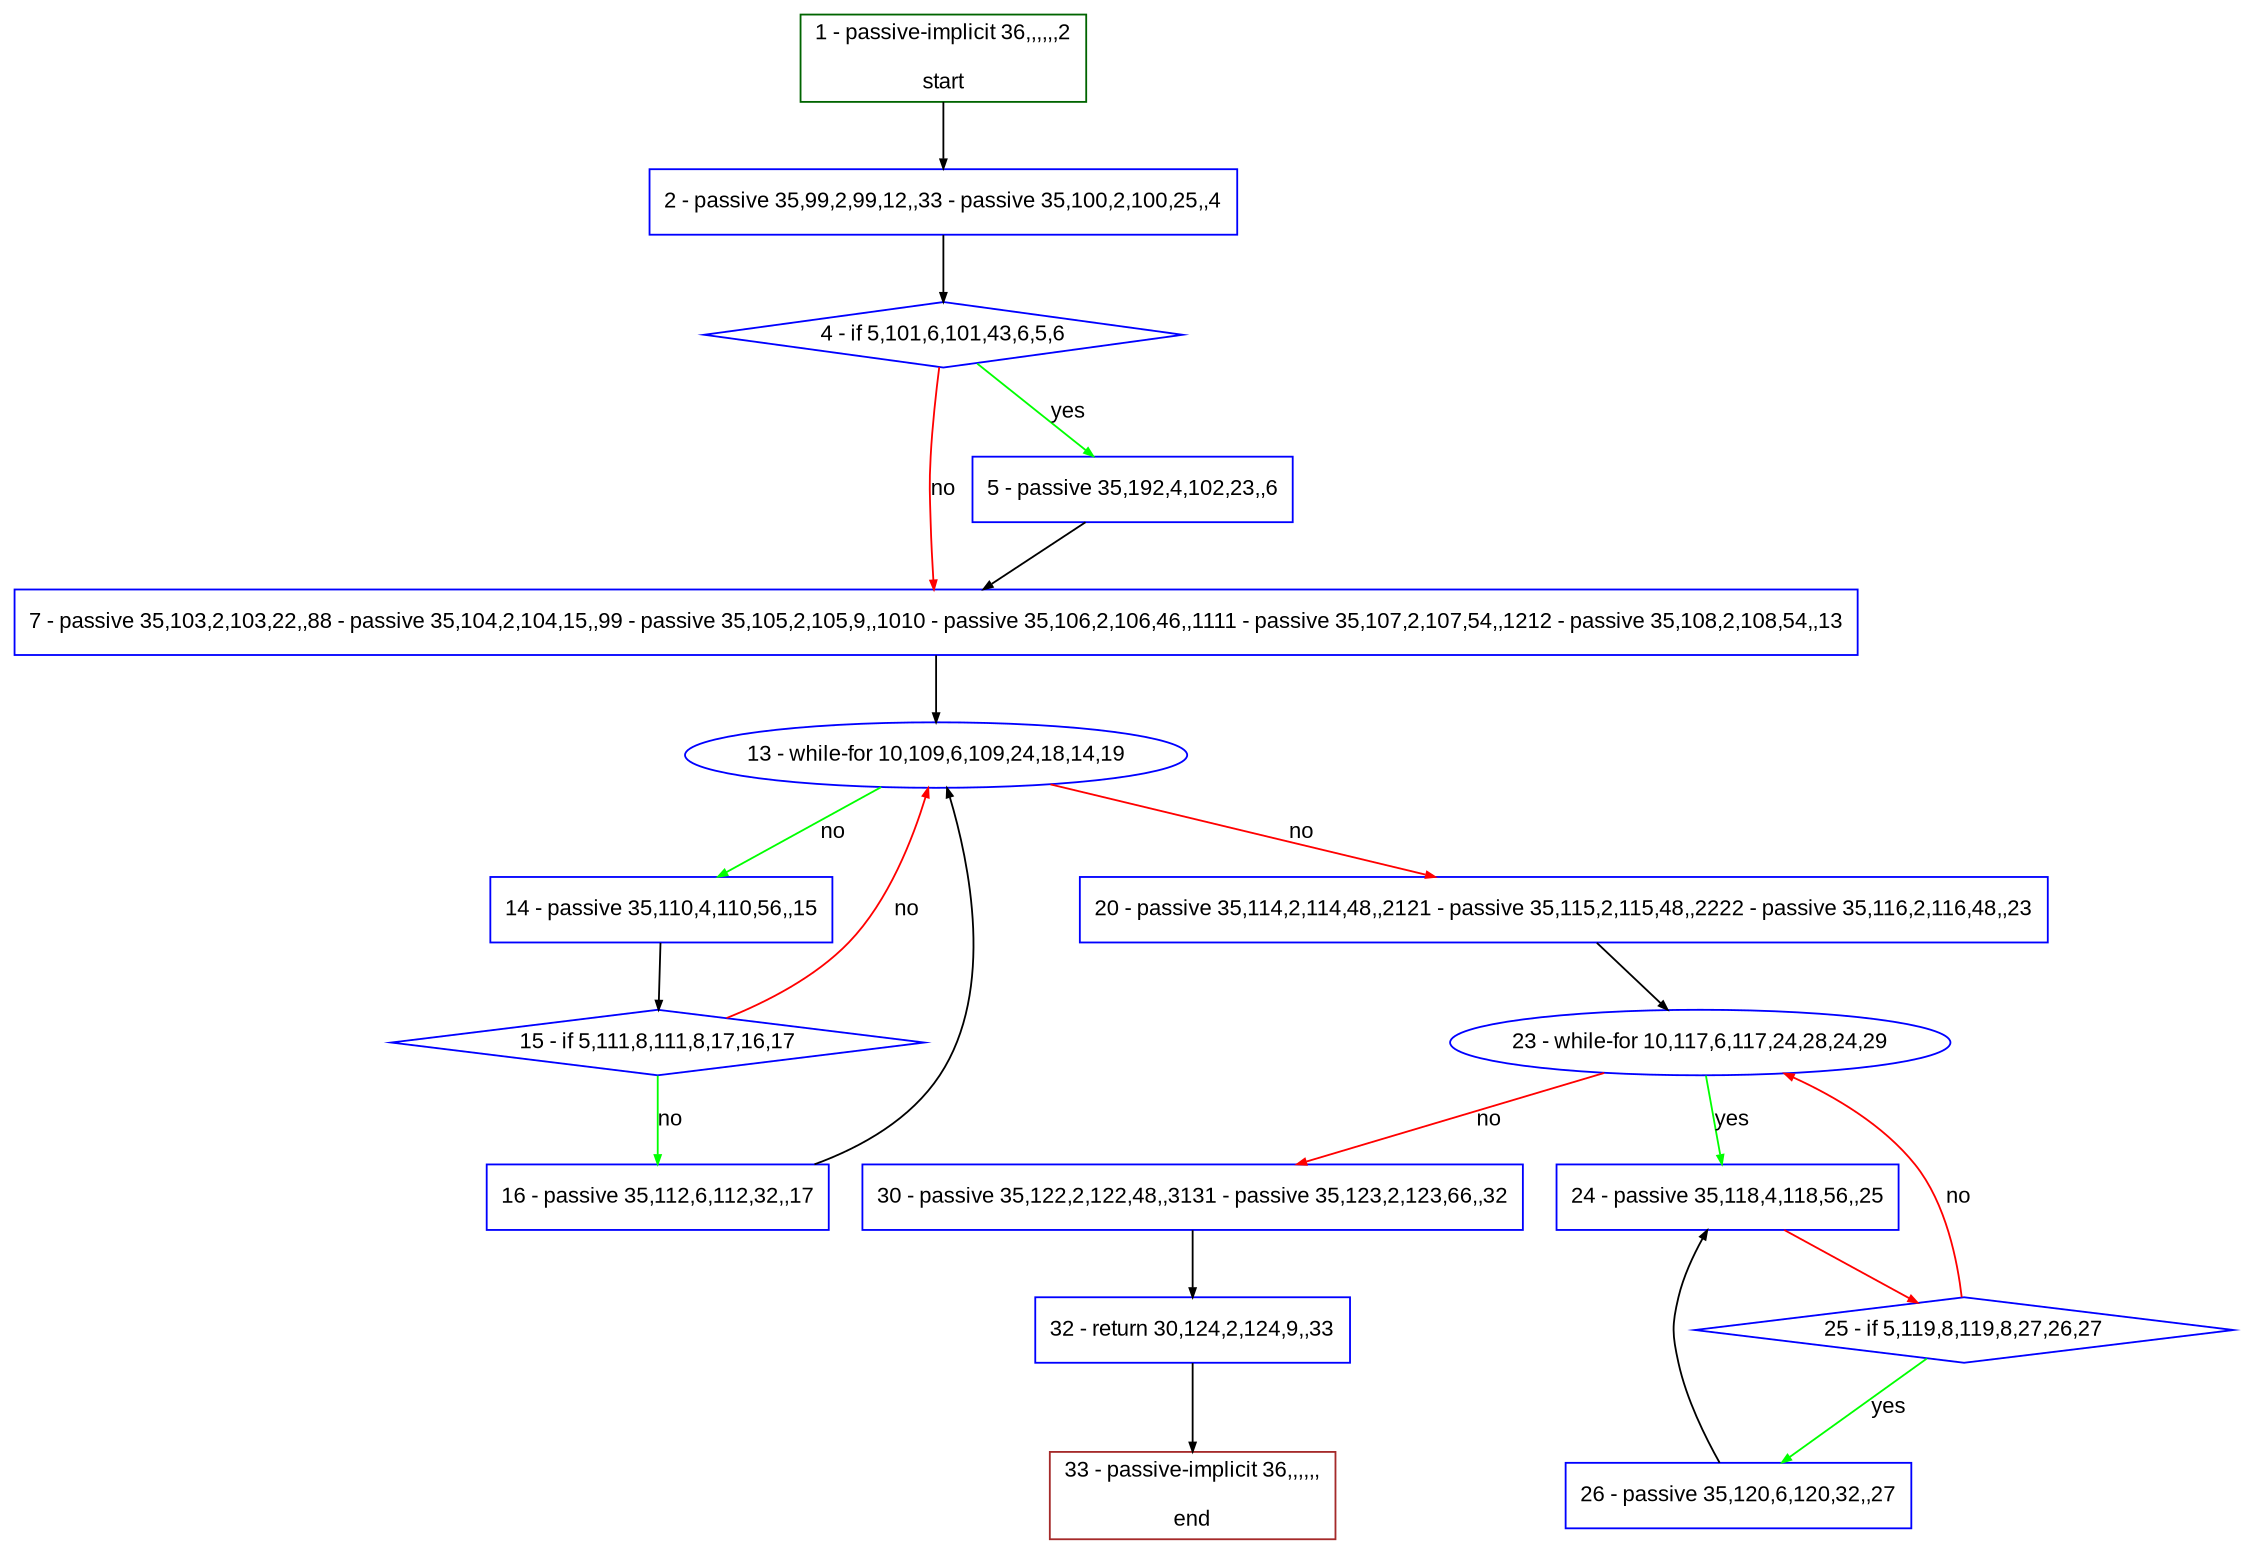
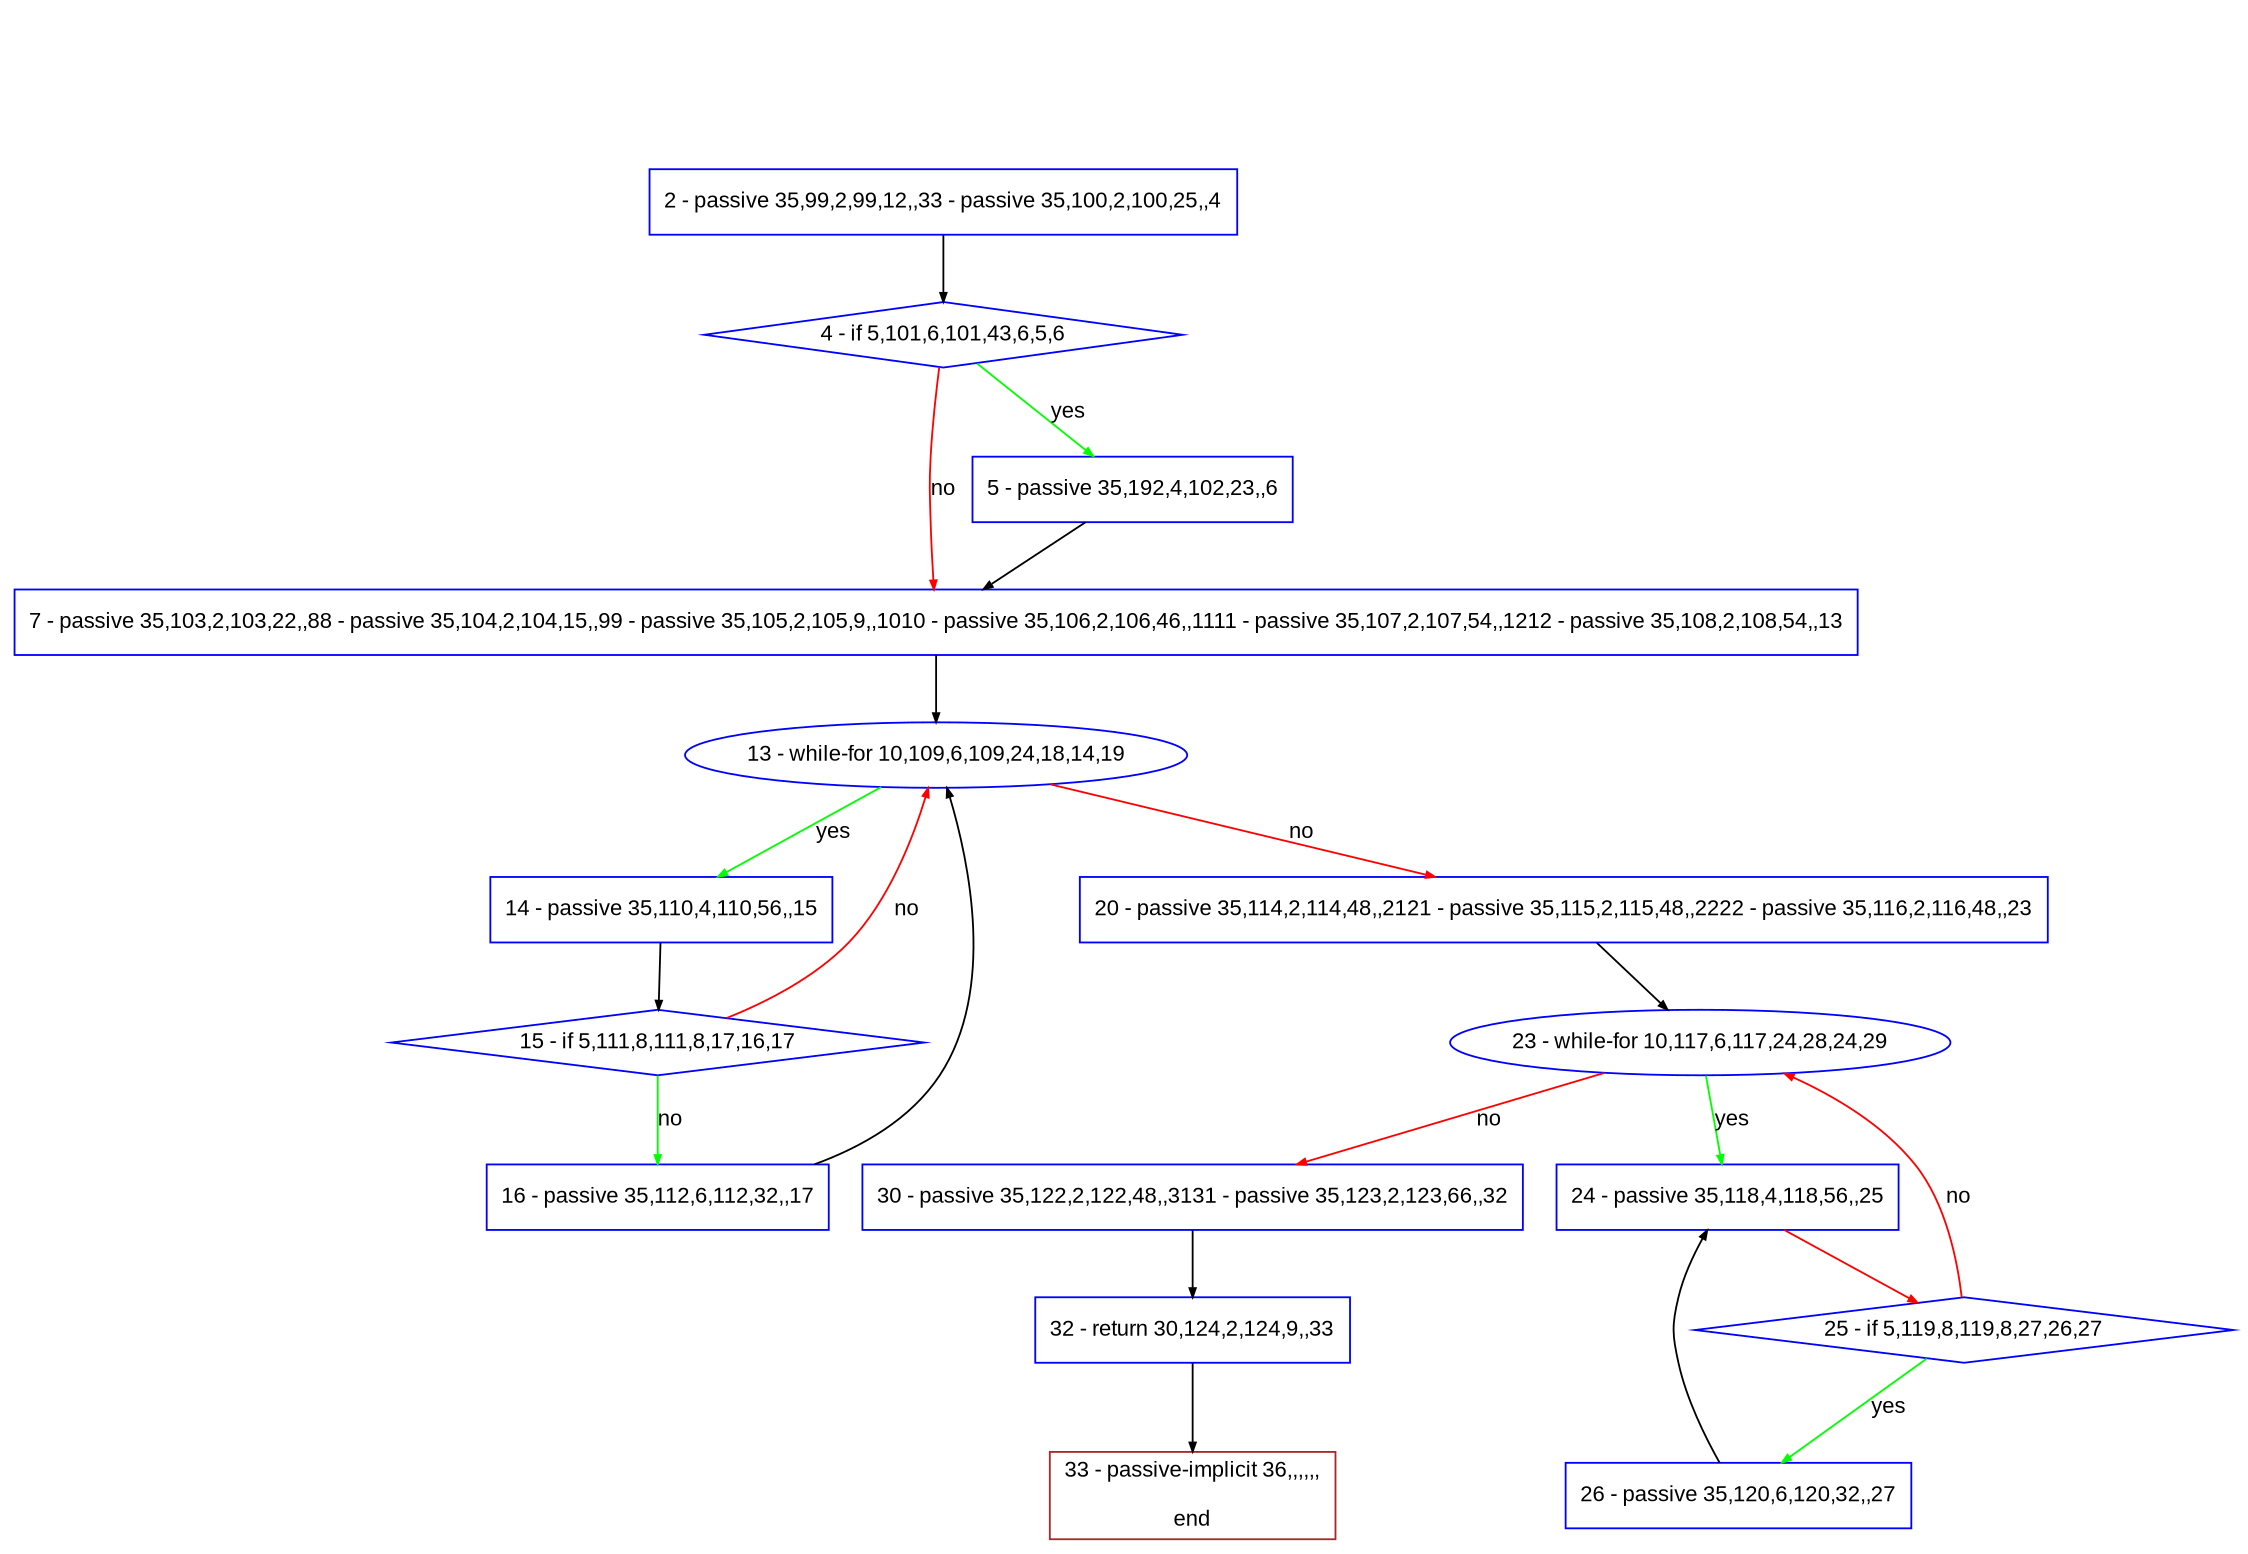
node "1 - passive-implicit 36,,,,,,2 start": removed
edge "13 - while-for 10,109,6,109,24,18,14,19" -> "14 - passive 35,110,4,110,56,,15": label "no" -> "yes"
